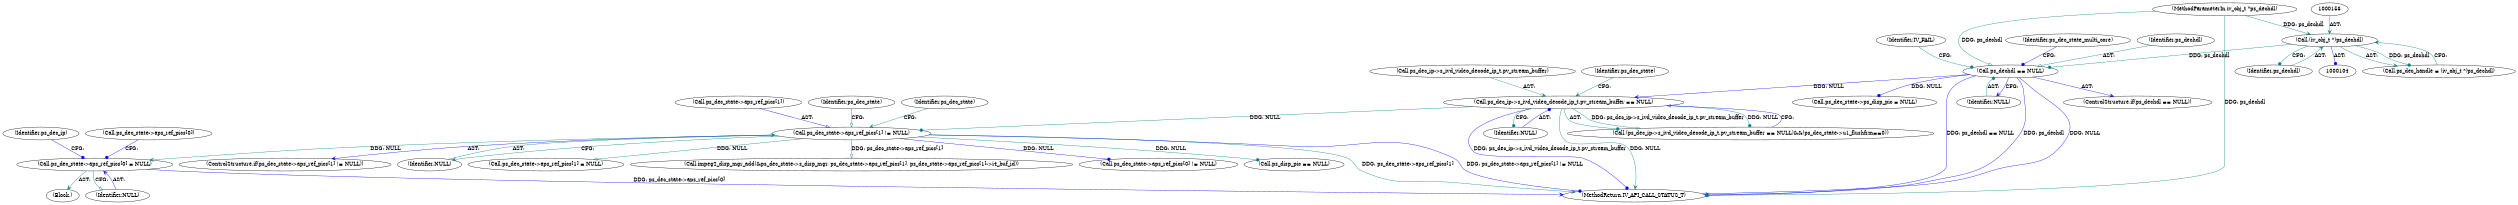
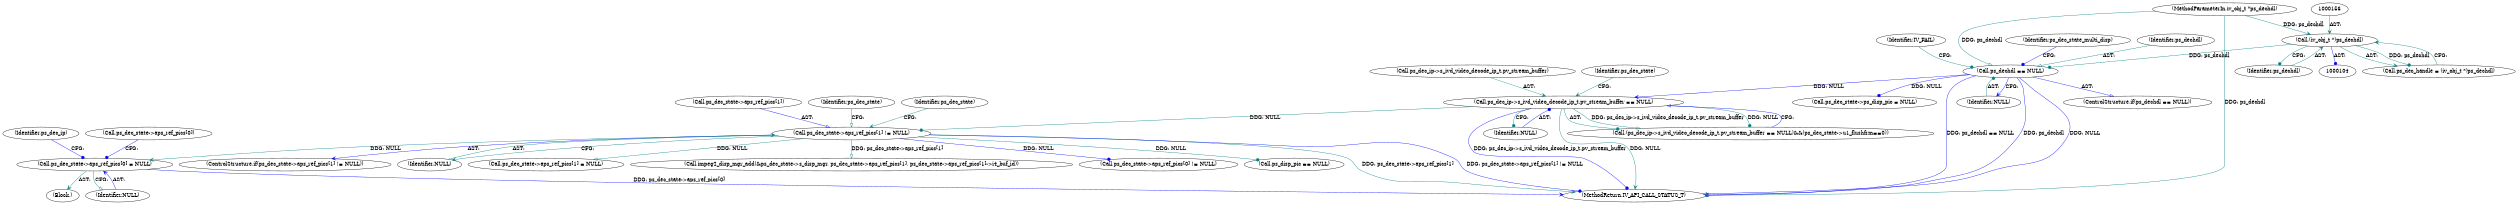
node "(Identifier,ps_dec_state_multi_core)": label "(Identifier,ps_dec_state_multi_core)" -> "(Identifier,ps_dec_state_multi_disp)"
edge "(Call,ps_dechdl == NULL)" -> "(ControlStructure,if(ps_dechdl == NULL))": arrowhead vee -> onormal
